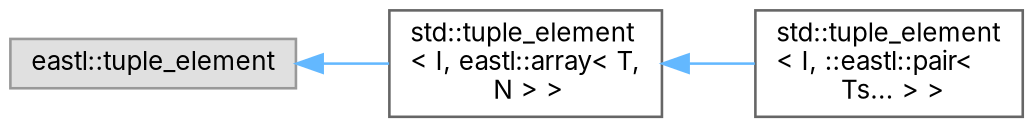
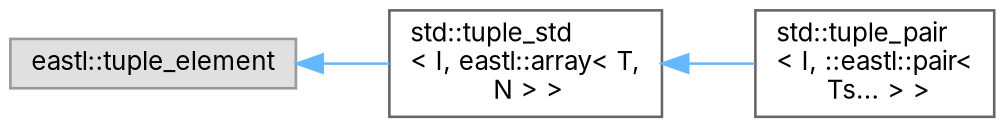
node "std::tuple_element < I, eastl::array< T, N > >": label "std::tuple_element < I, eastl::array< T, N > >" -> "std::tuple_std < I, eastl::array< T, N > >"
node "std::tuple_element < I, ::eastl::pair< Ts... > >": label "std::tuple_element < I, ::eastl::pair< Ts... > >" -> "std::tuple_pair < I, ::eastl::pair< Ts... > >"
